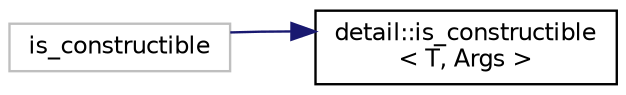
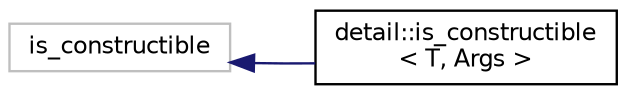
edge "is_constructible" -> "detail::is_constructible < T, Args >": reversed
